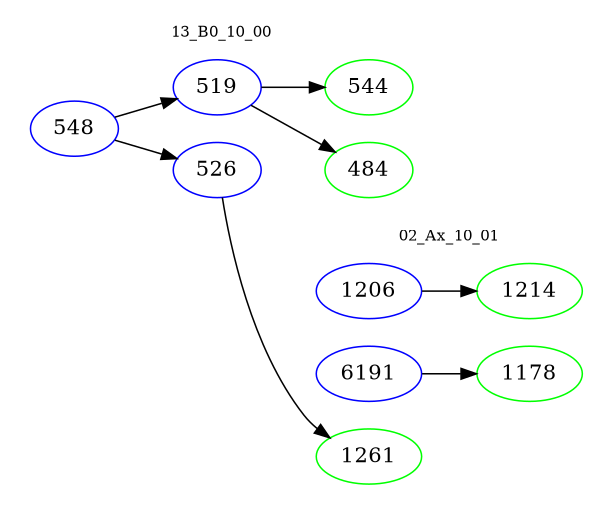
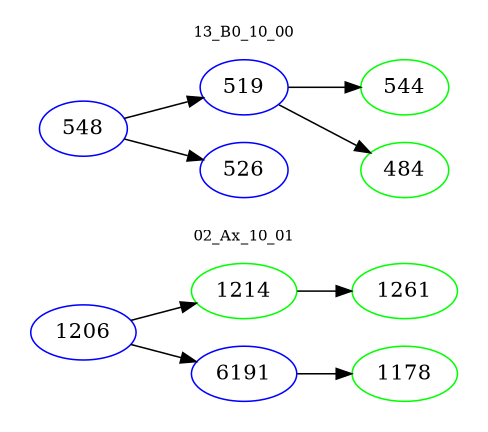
edge "526" -> "1261": now "1214" -> "1261"
edge "1206" -> "6191": added
